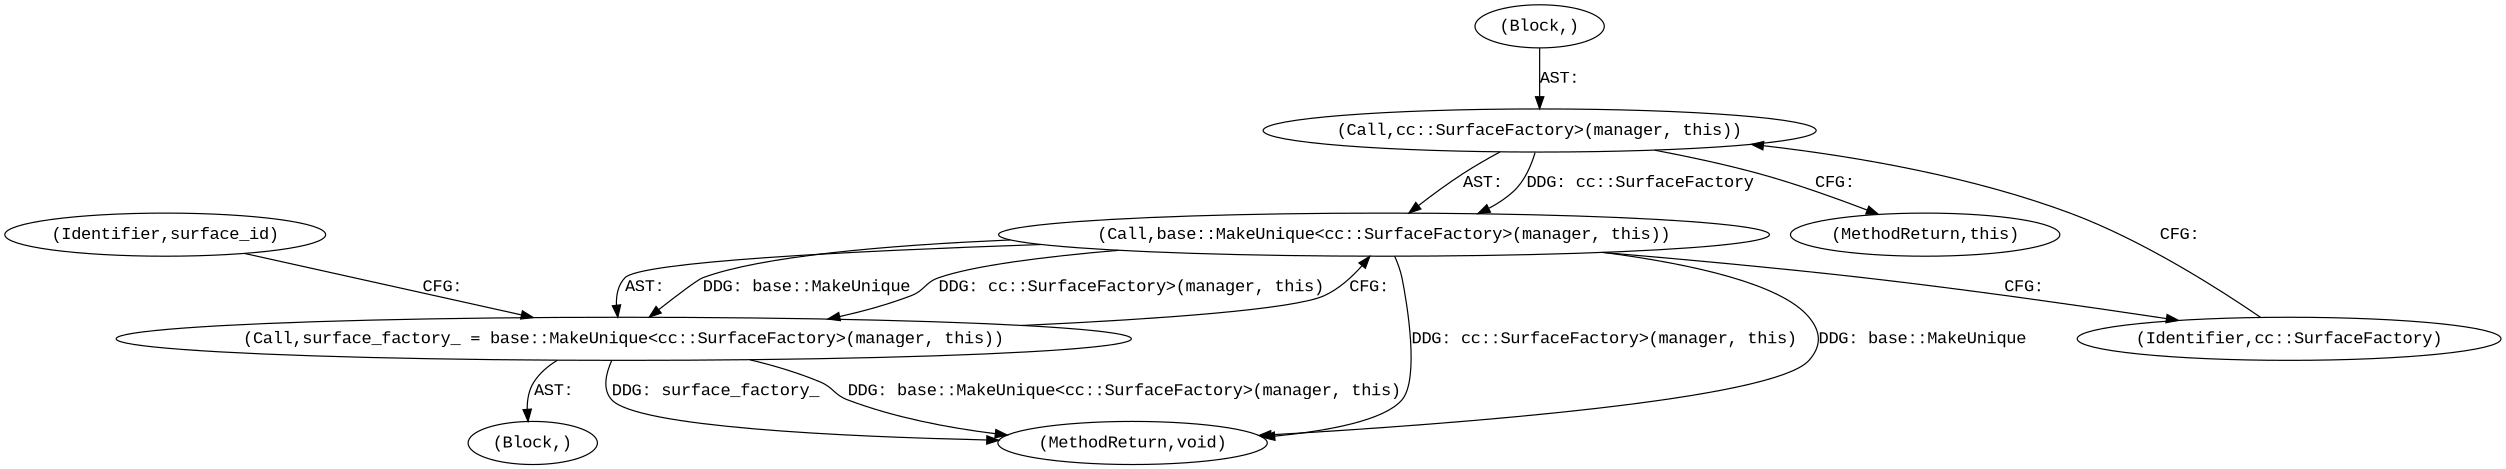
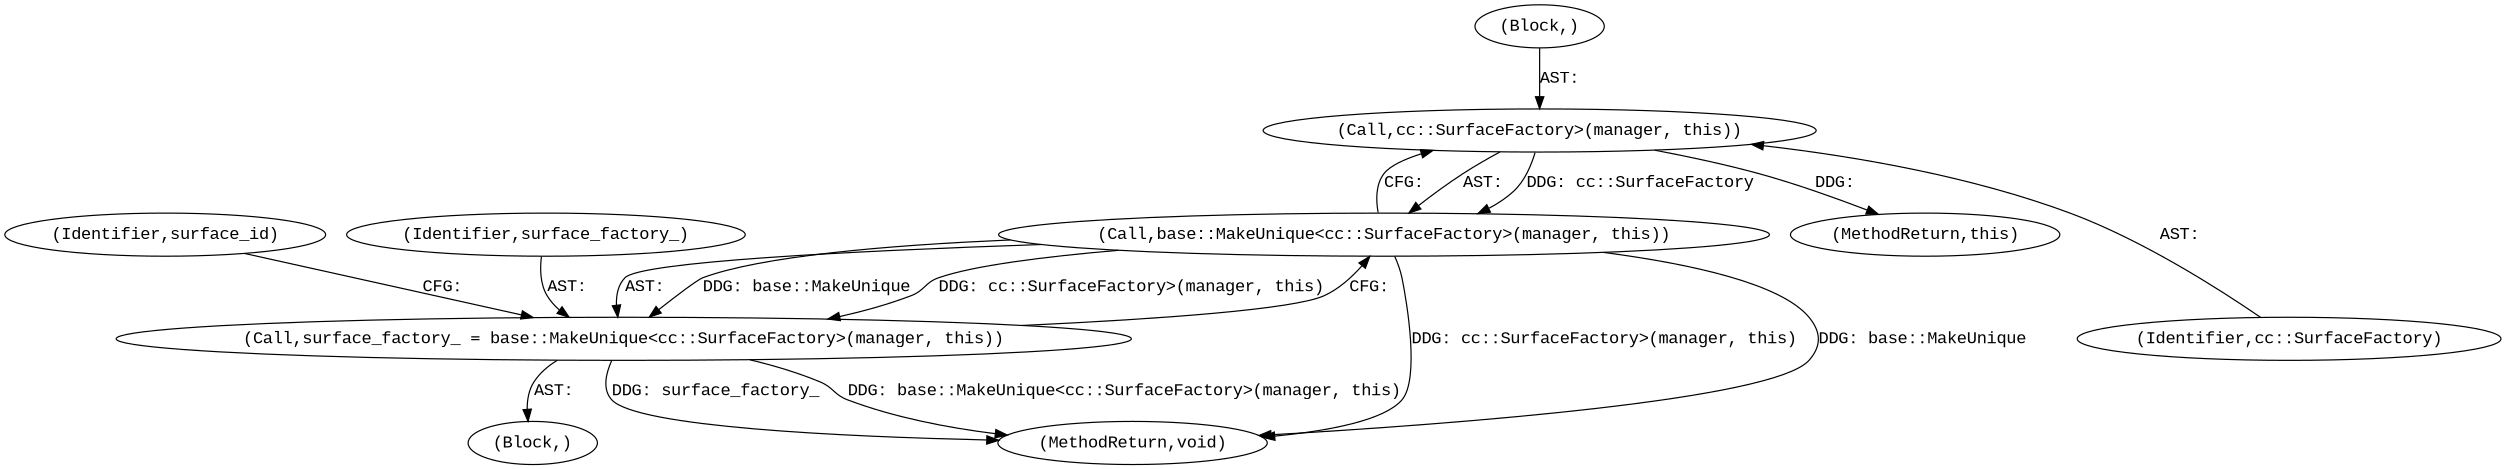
edge "(Call,cc::SurfaceFactory>(manager, this))" -> "(MethodReturn,this)": label "CFG: " -> "DDG: "
node "(Identifier,surface_factory_)": added
edge "(Identifier,cc::SurfaceFactory)" -> "(Call,cc::SurfaceFactory>(manager, this))": label "CFG: " -> "AST: "
edge "(Call,base::MakeUnique<cc::SurfaceFactory>(manager, this))" -> "(Identifier,cc::SurfaceFactory)": now "(Call,base::MakeUnique<cc::SurfaceFactory>(manager, this))" -> "(Call,cc::SurfaceFactory>(manager, this))"
